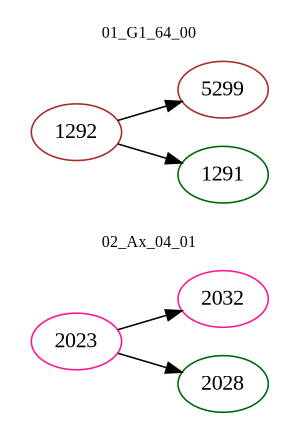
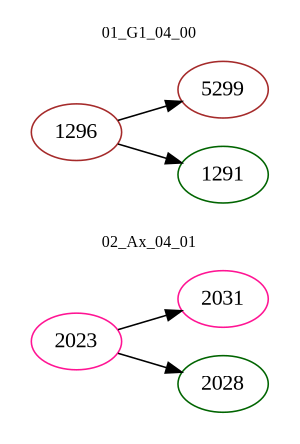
cluster "01_G1_64_00": label "01_G1_64_00" -> "01_G1_04_00"
node "1292": label "1292" -> "1296"
node "2032": label "2032" -> "2031"
